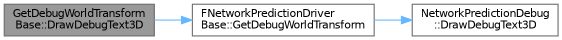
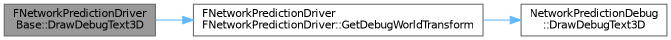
node "GetDebugWorldTransform Base::DrawDebugText3D": label "GetDebugWorldTransform Base::DrawDebugText3D" -> "FNetworkPredictionDriver Base::DrawDebugText3D"
node "FNetworkPredictionDriver Base::GetDebugWorldTransform": label "FNetworkPredictionDriver Base::GetDebugWorldTransform" -> "FNetworkPredictionDriver FNetworkPredictionDriver::GetDebugWorldTransform"
